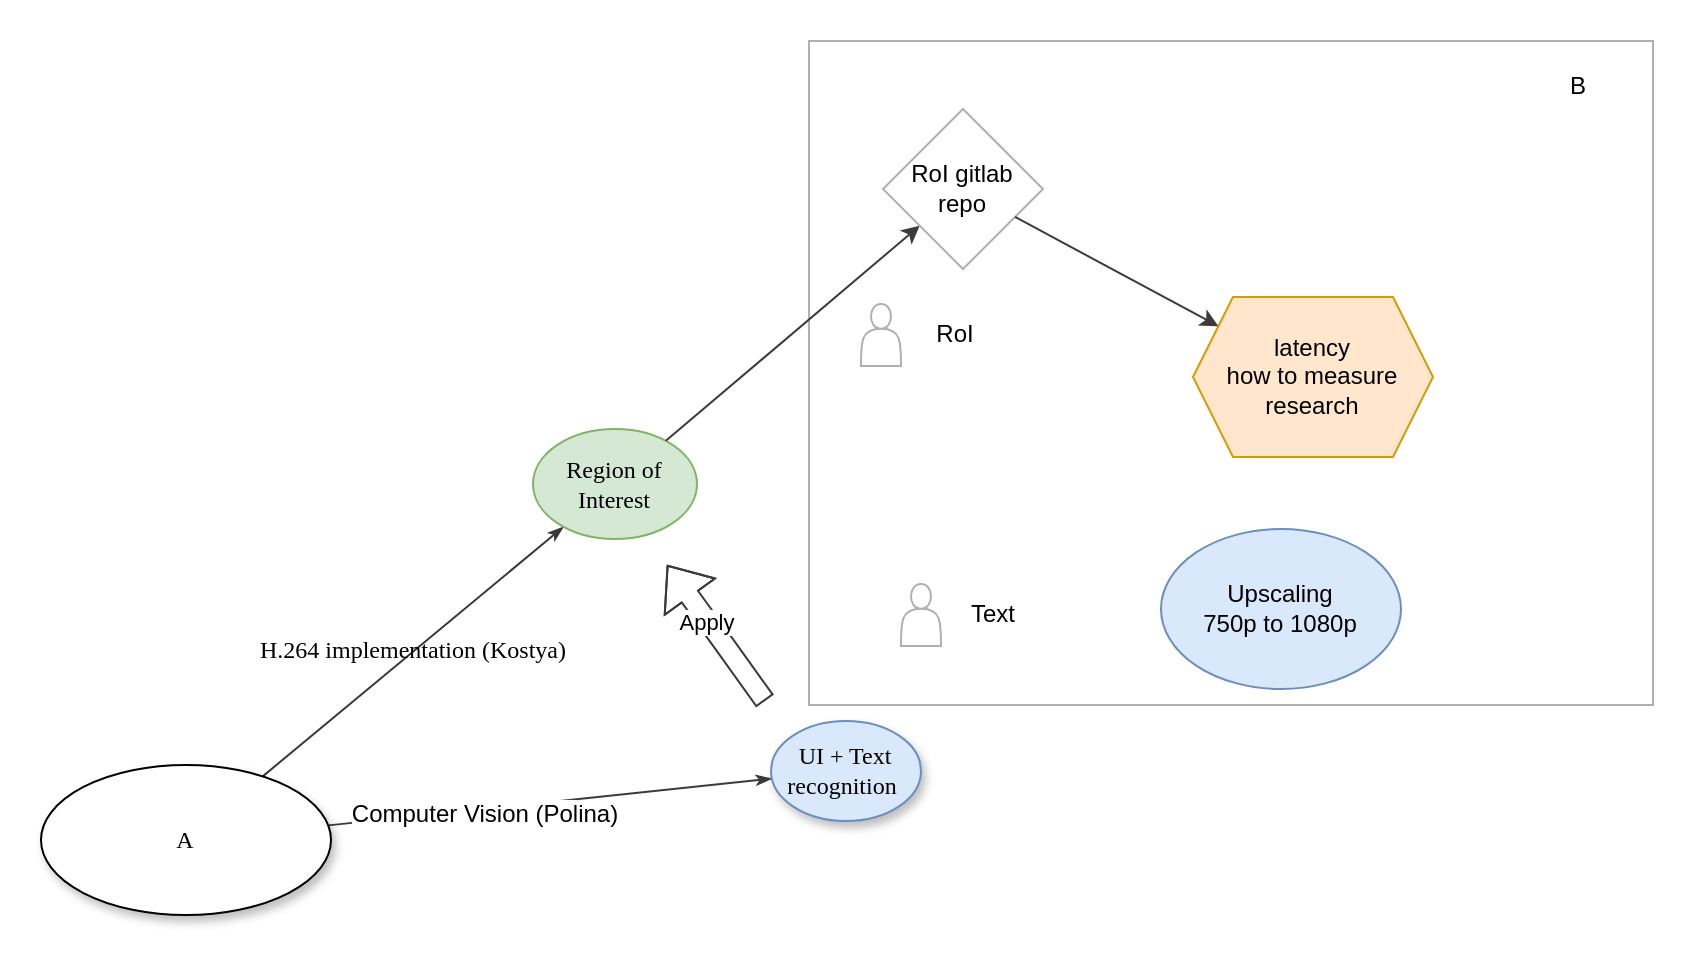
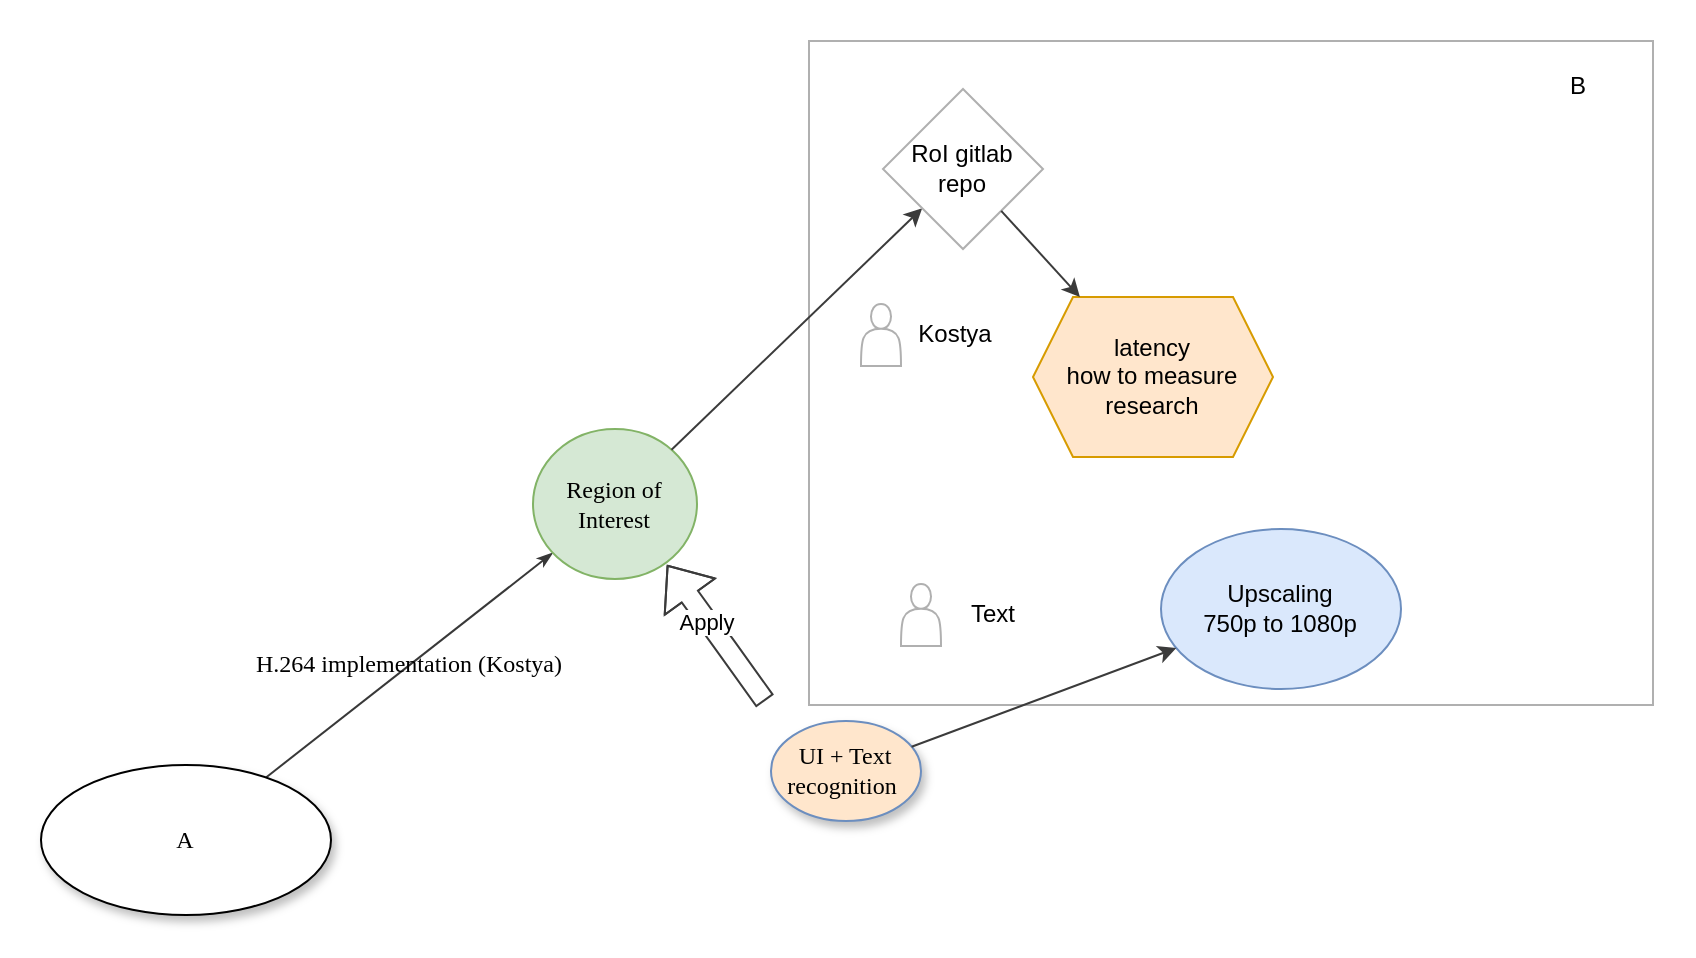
node "RoI gitlab repo": moved (963, 189) -> (963, 169)
node "RoI": label "RoI" -> "Kostya"
node "latency how to measure research": moved (1313, 377) -> (1153, 377)
node "Region of Interest": size 164x110 -> 164x150
edge "UI + Text recognition" -> "Upscaling 750p to 1080p": added
node "UI + Text recognition": fillcolor #dae8fc -> #ffe6cc
edge "A" -> "UI + Text recognition": removed, label "Computer Vision (Polina)"
